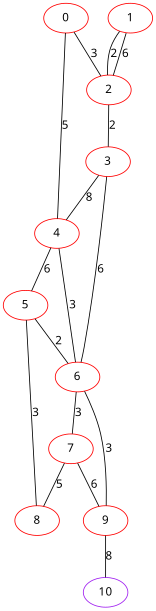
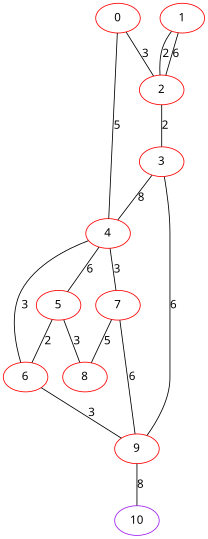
edge "3" -- "6": now "3" -- "9"
edge "6" -- "7": now "4" -- "7"
